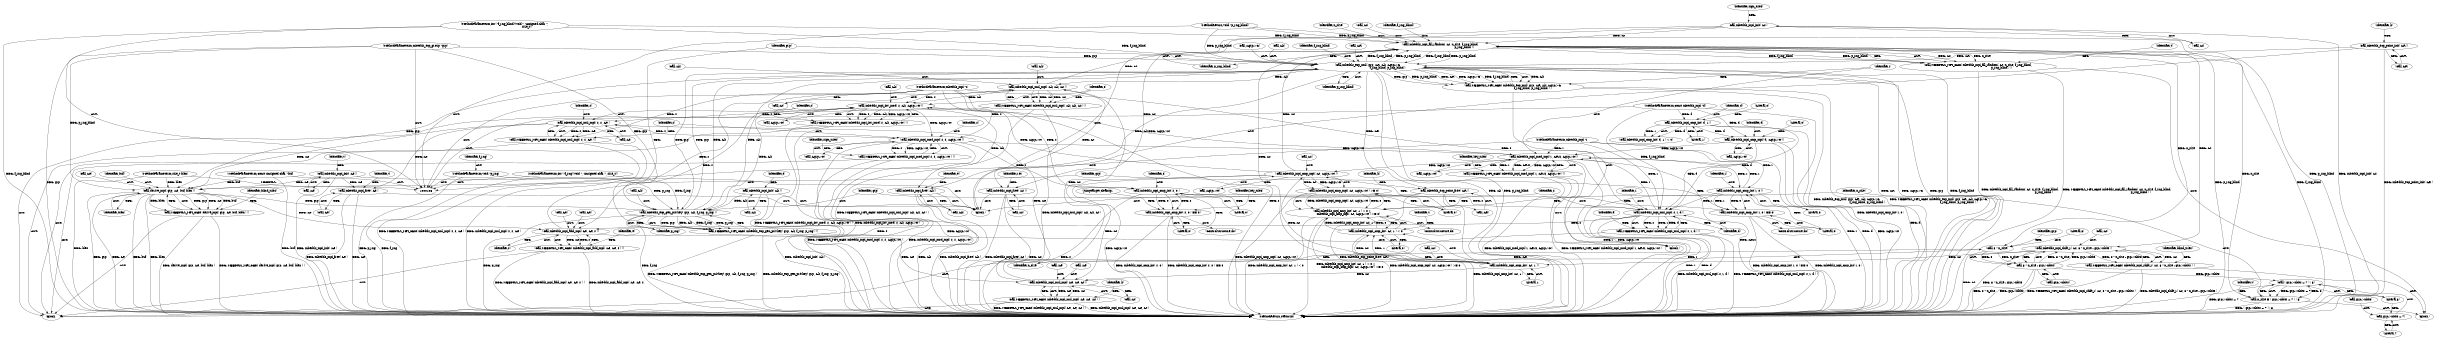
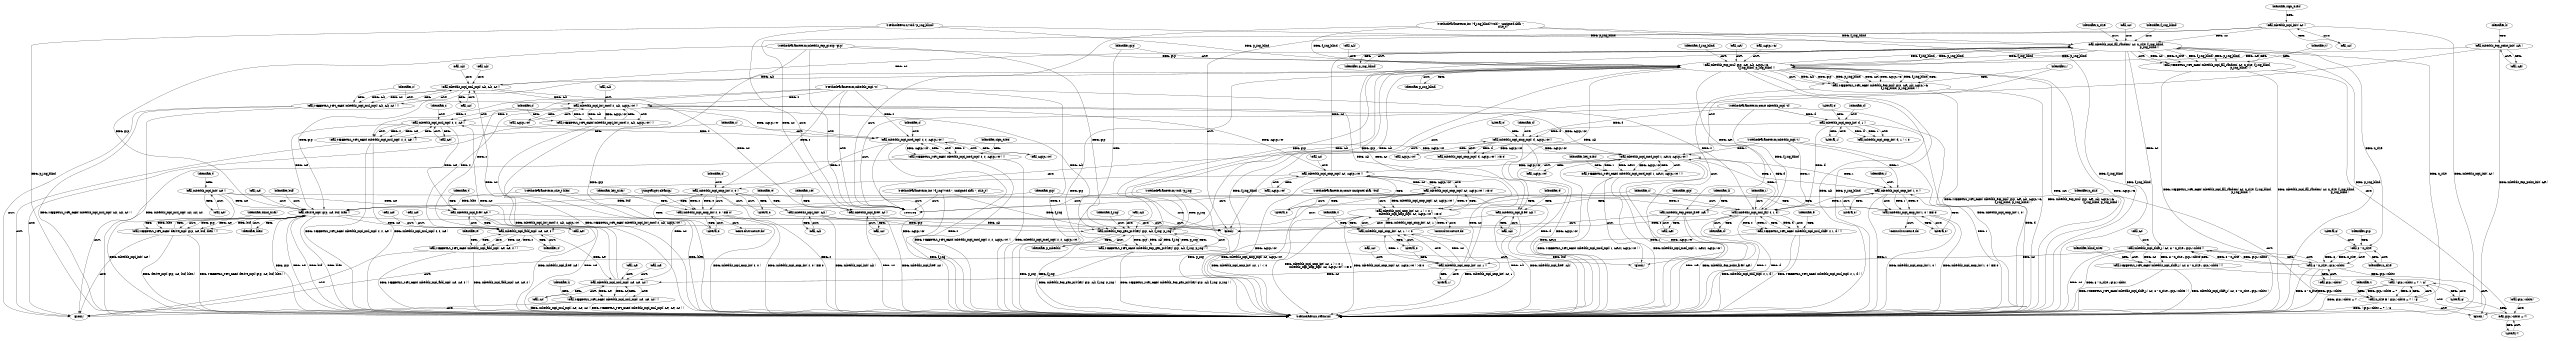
edge "(MethodParameterIn,mbedtls_ecp_group *grp)" -> "(Call,derive_mpi( grp, &e, buf, blen ))": label "DDG: p_rng_blind" -> "DDG: grp"
node "(Call,mbedtls_mpi_cmp_mpi( d, &grp->N ) >= 0)": added
edge "(Identifier,f_rng)" -> "(MethodParameterIn,void *p_rng)": now "(Identifier,f_rng)" -> "(Call,mbedtls_ecp_gen_privkey( grp, &k, f_rng, p_rng ))"
edge "(MethodParameterIn,const unsigned char *buf)" -> "(Call,derive_mpi( grp, &e, buf, blen ))": now "(Call,mbedtls_mpi_cmp_int( s, 0 ))" -> "(Call,derive_mpi( grp, &e, buf, blen ))"
edge "(MethodParameterIn,size_t blen)" -> "1000106": label "MBEDTLS: " -> "AST: "
node "(Call,mbedtls_mpi_mul_mpi( s, r, d ))": label "(Call,mbedtls_mpi_mul_mpi( s, r, d ))" -> "(Call,mbedtls_mpi_mul_fill( s, r, d ))"
node "(Identifier,p_rng)": label "(Identifier,p_rng)" -> "(Identifier,p_mbedtls)"
node "(Call,MBEDTLS_MPI_CHK( mbedtls_mpi_mul_mpi( s, r, d ) ))": label "(Call,MBEDTLS_MPI_CHK( mbedtls_mpi_mul_mpi( s, r, d ) ))" -> "(Call,MBEDTLS_MPI_CHK( mbedtls_mpi_mul_shift( s, r, d ) ))"
